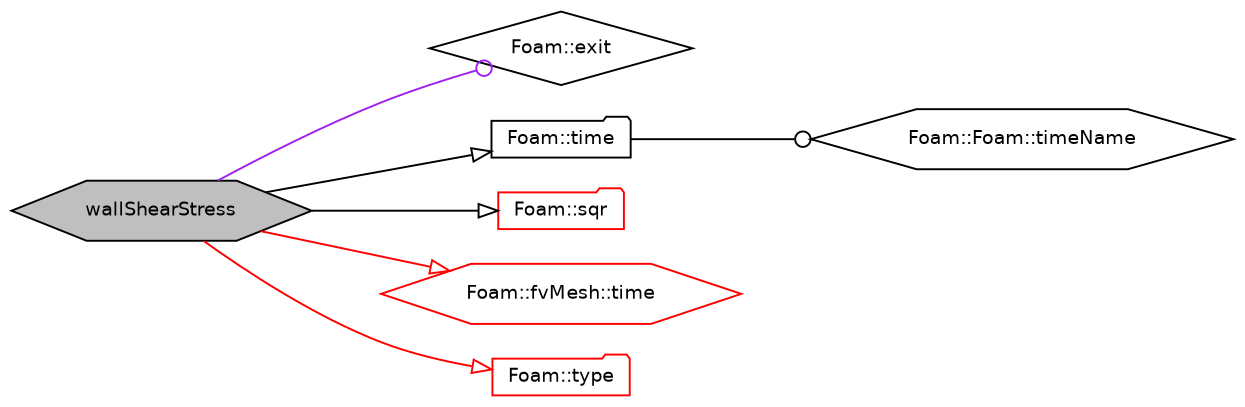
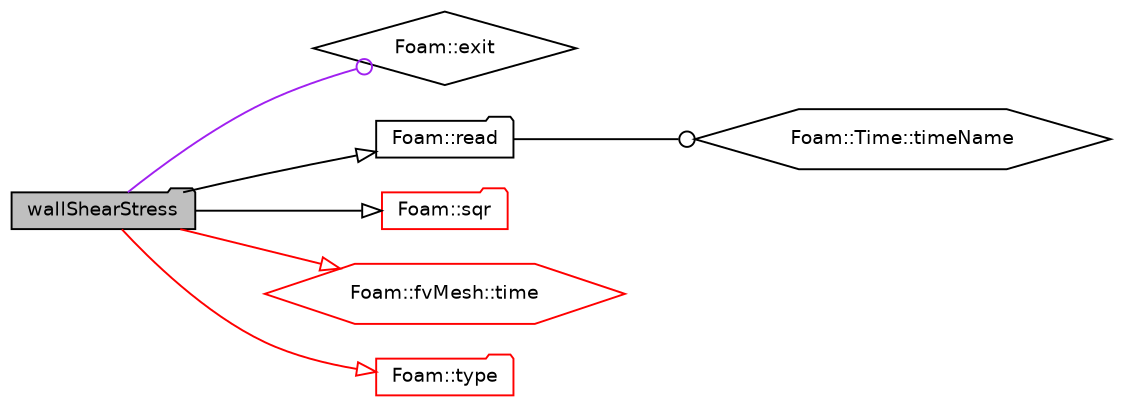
node "Foam::time": label "Foam::time" -> "Foam::read"
node "Foam::Foam::timeName": label "Foam::Foam::timeName" -> "Foam::Time::timeName"
node "wallShearStress": shape hexagon -> folder
